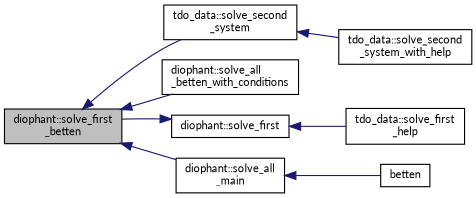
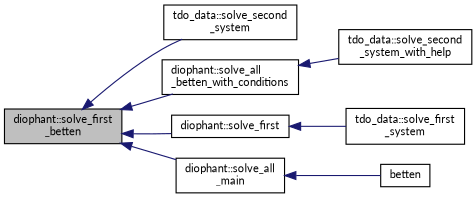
edge "tdo_data::solve_second _system_with_help" -> "tdo_data::solve_second _system": now "tdo_data::solve_second _system_with_help" -> "diophant::solve_all _betten_with_conditions"
edge "diophant::solve_first _betten" -> "diophant::solve_first": reversed
node "tdo_data::solve_first _help": label "tdo_data::solve_first _help" -> "tdo_data::solve_first _system"
